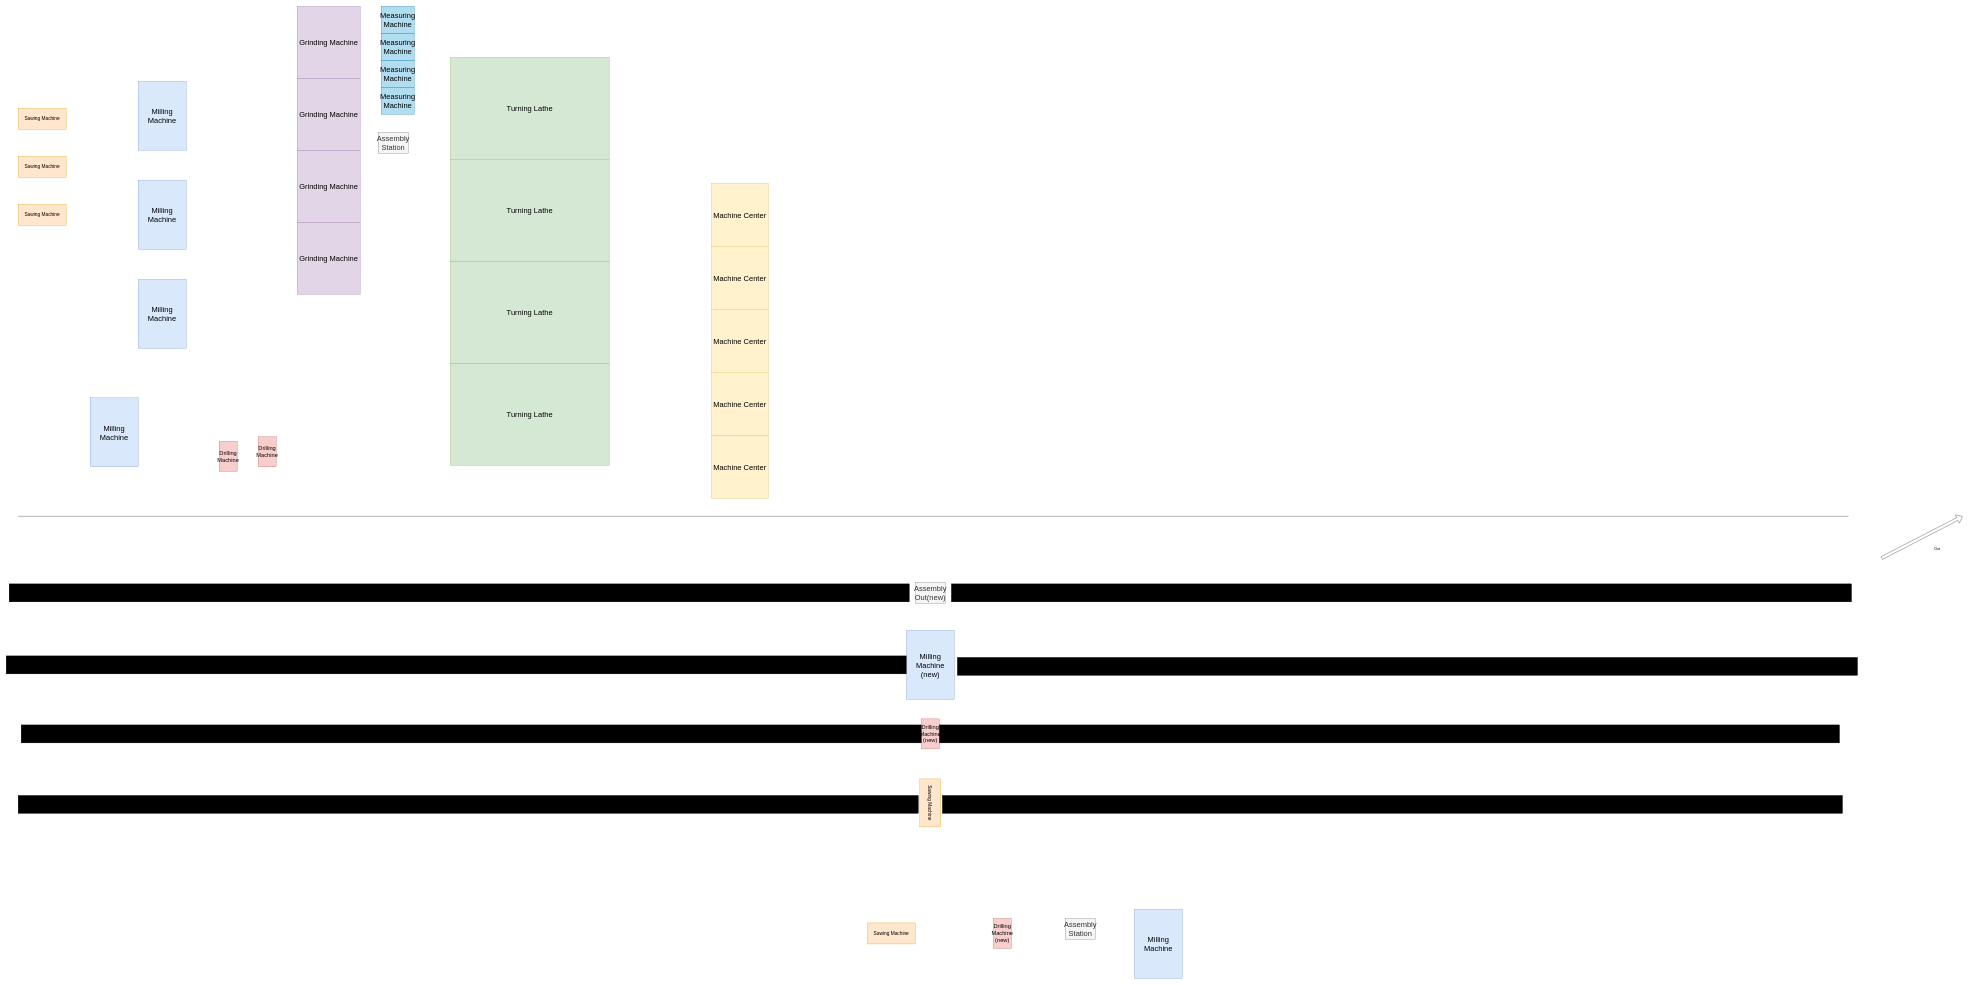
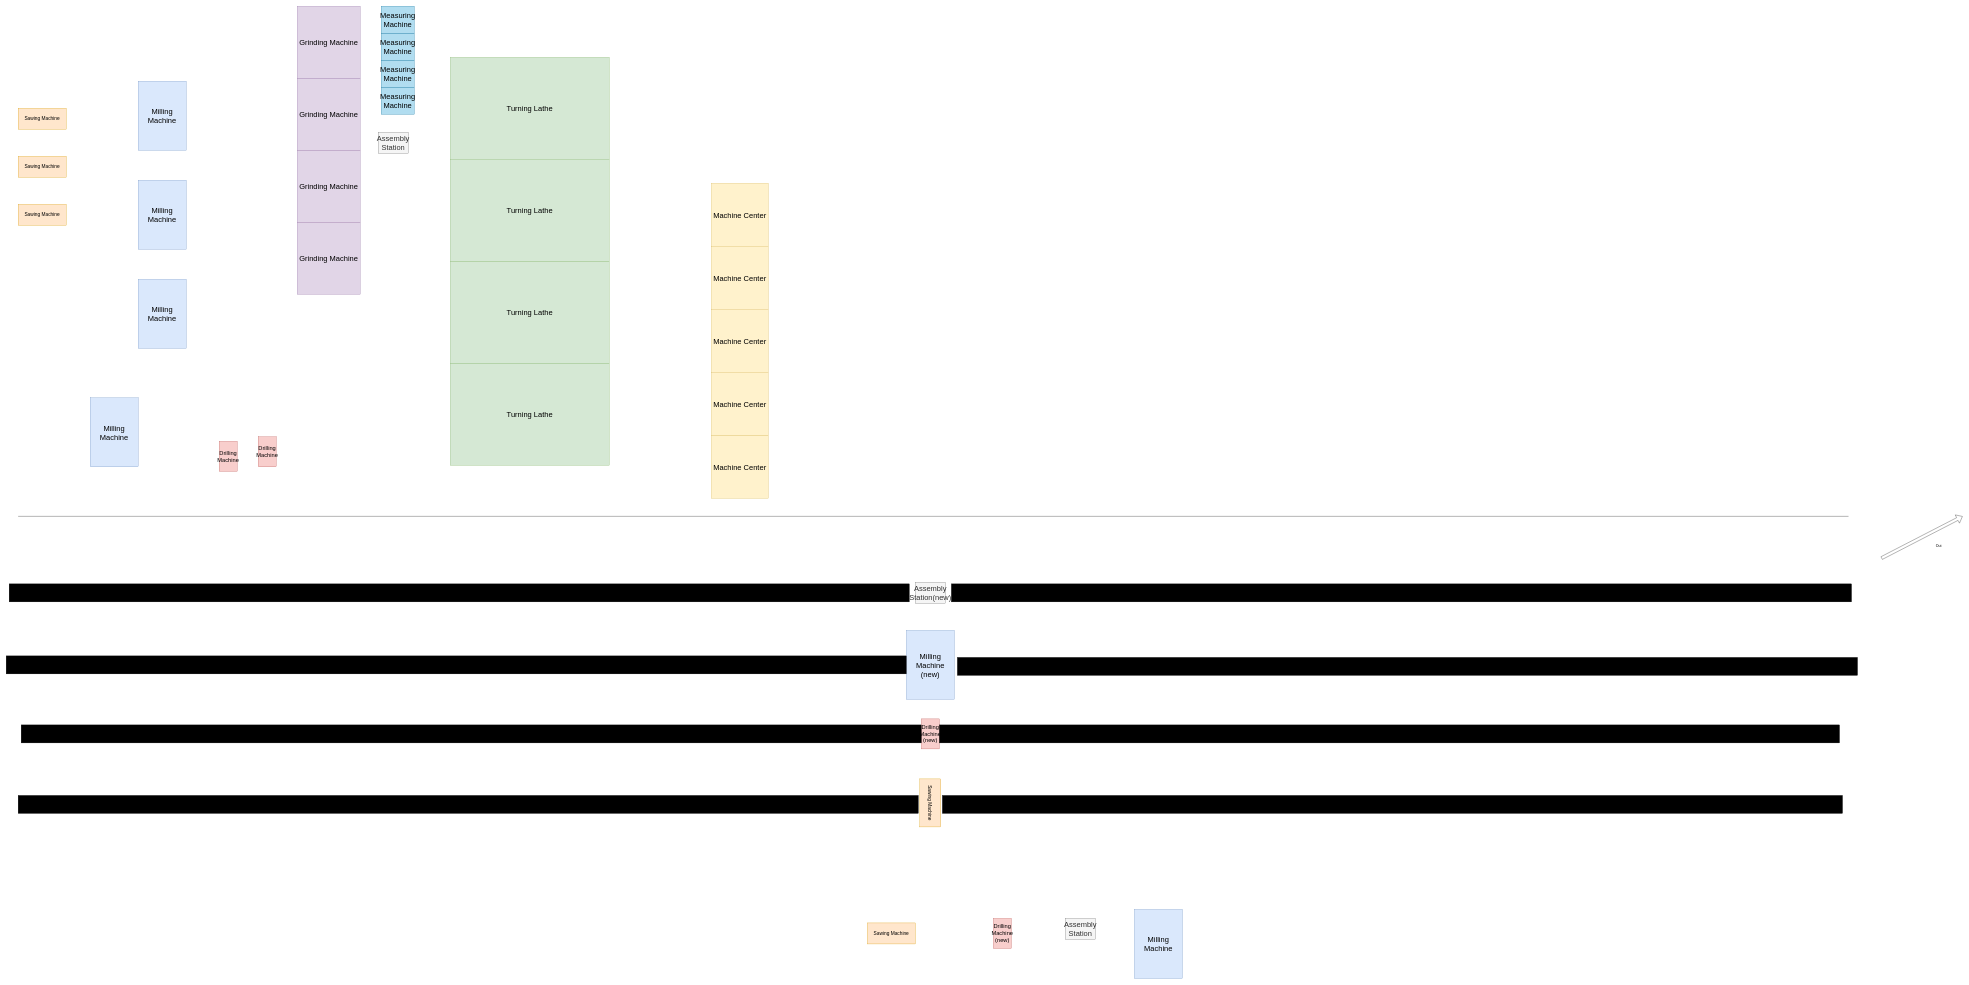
node "Out": moved (1937, 549) -> (1938, 546)
node "Assembly Out(new)": label "Assembly Out(new)" -> "Assembly Station(new)"
